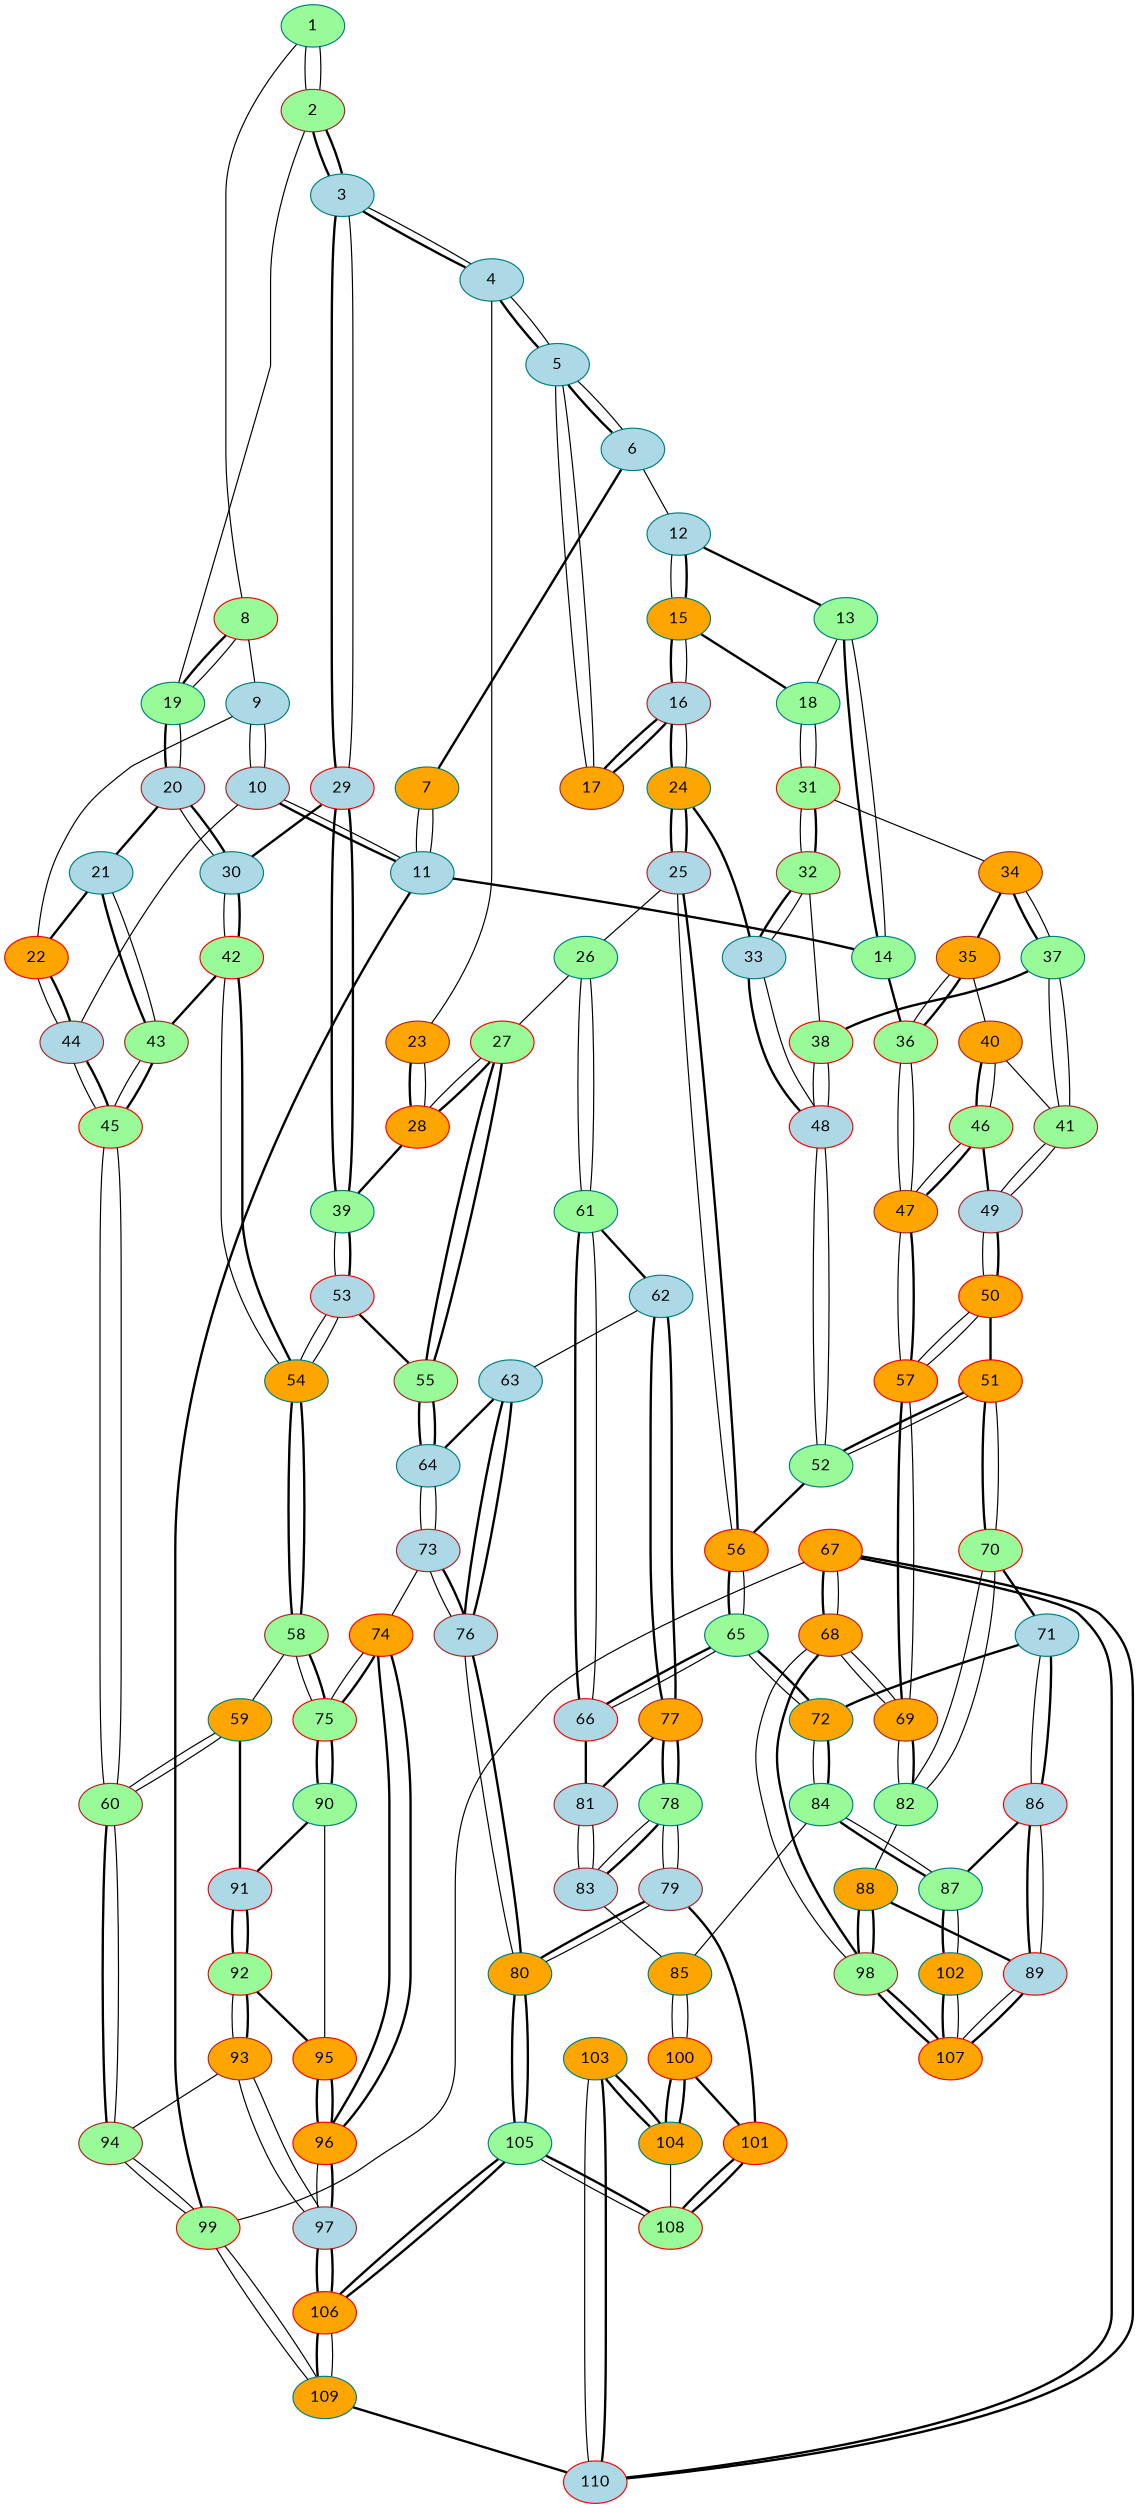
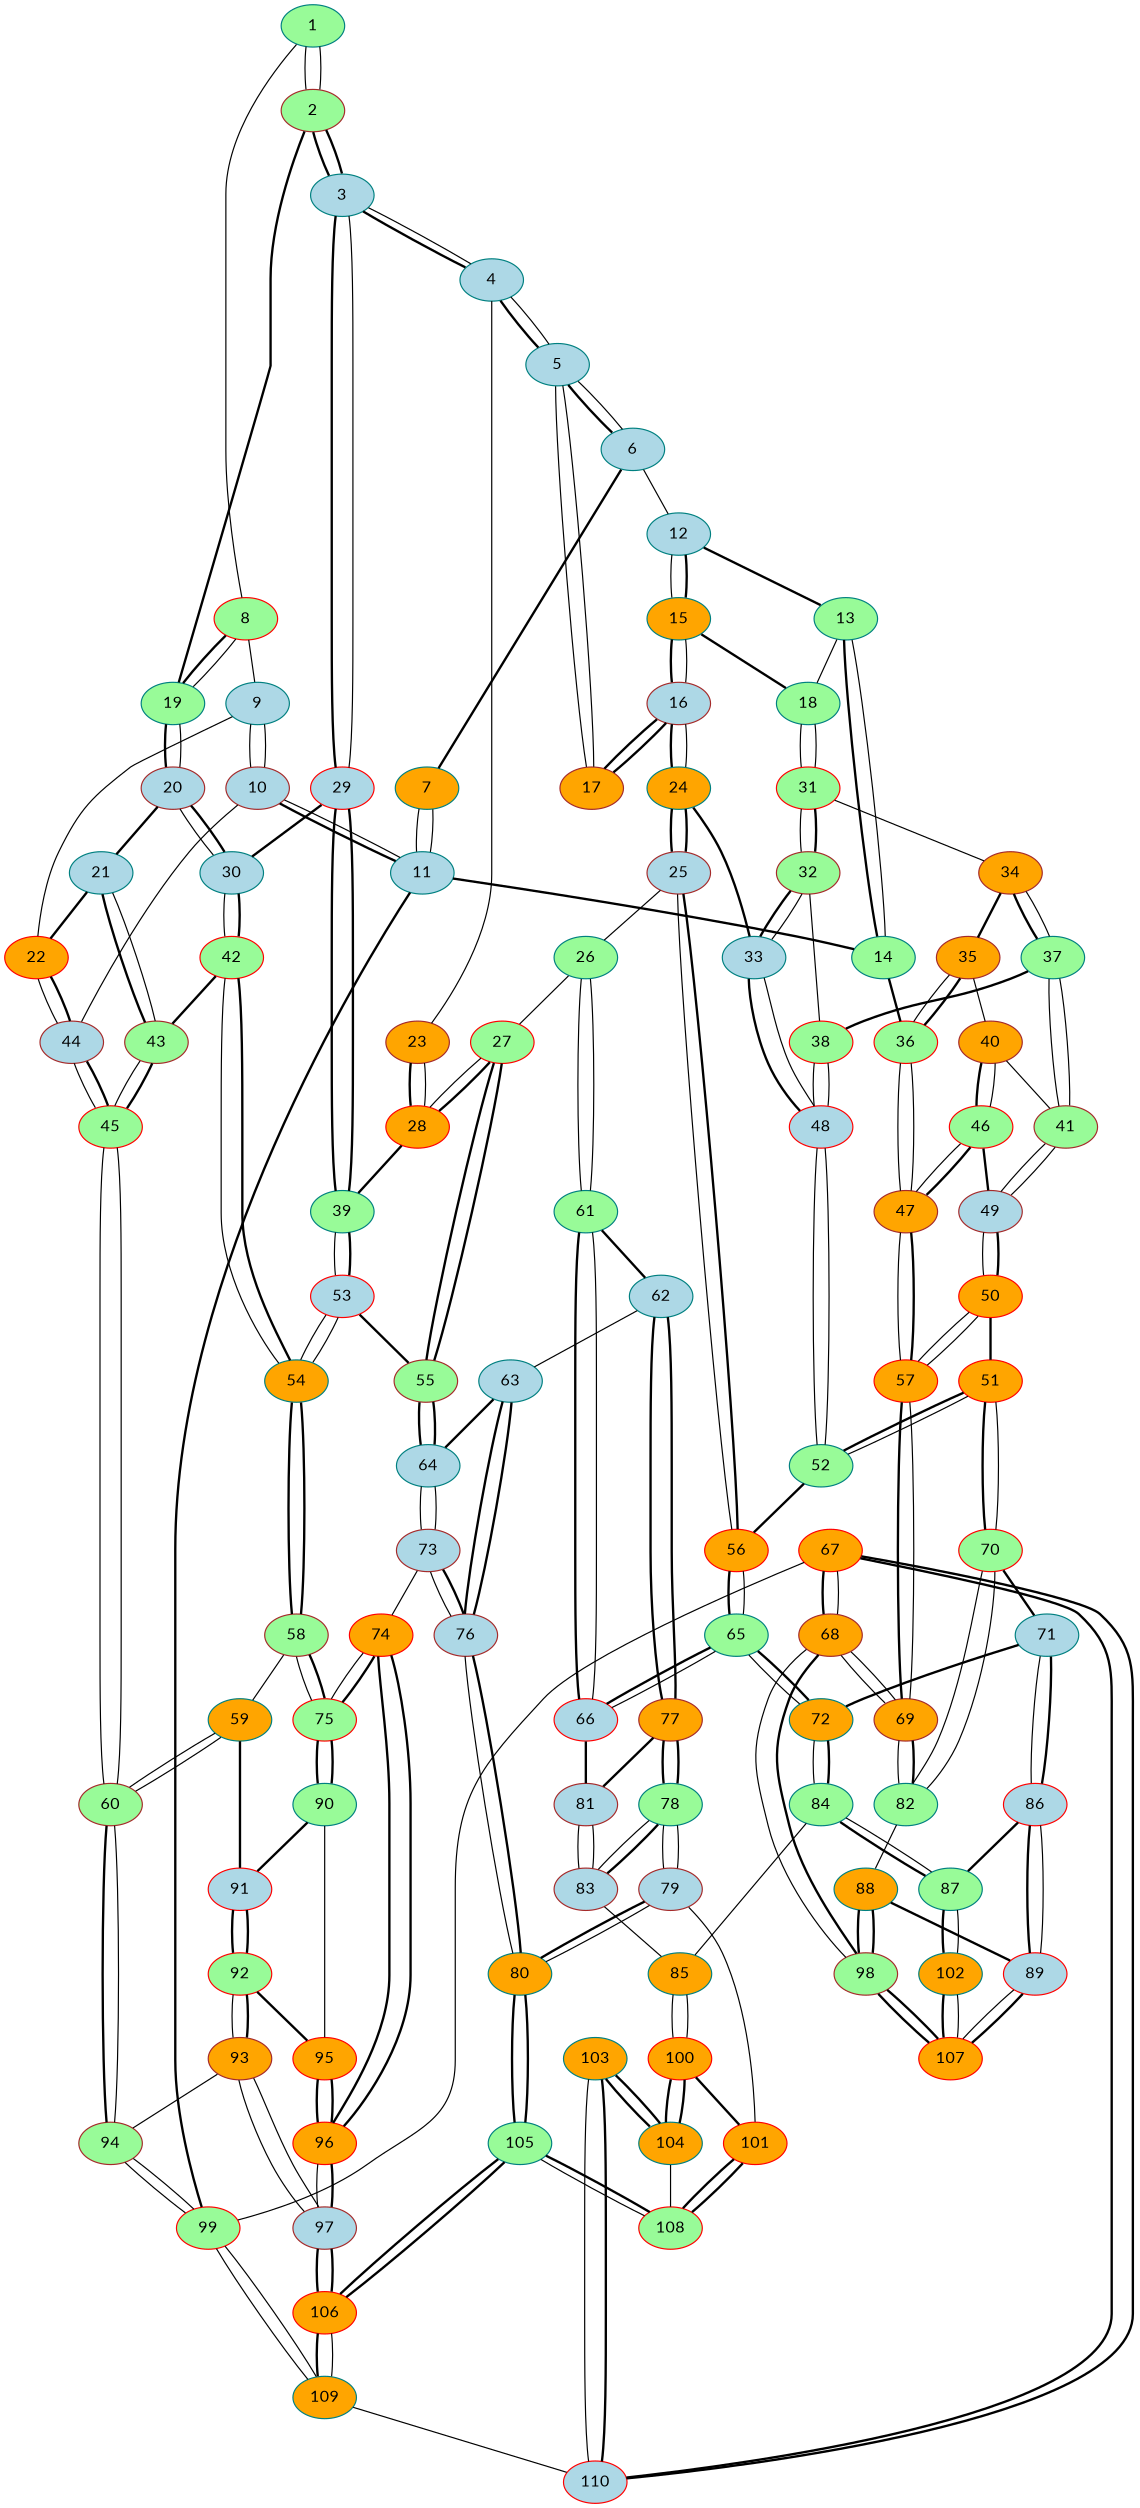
edge "2" -- "19": style solid -> bold
edge "79" -- "101": style bold -> solid
edge "109" -- "110": style bold -> solid
